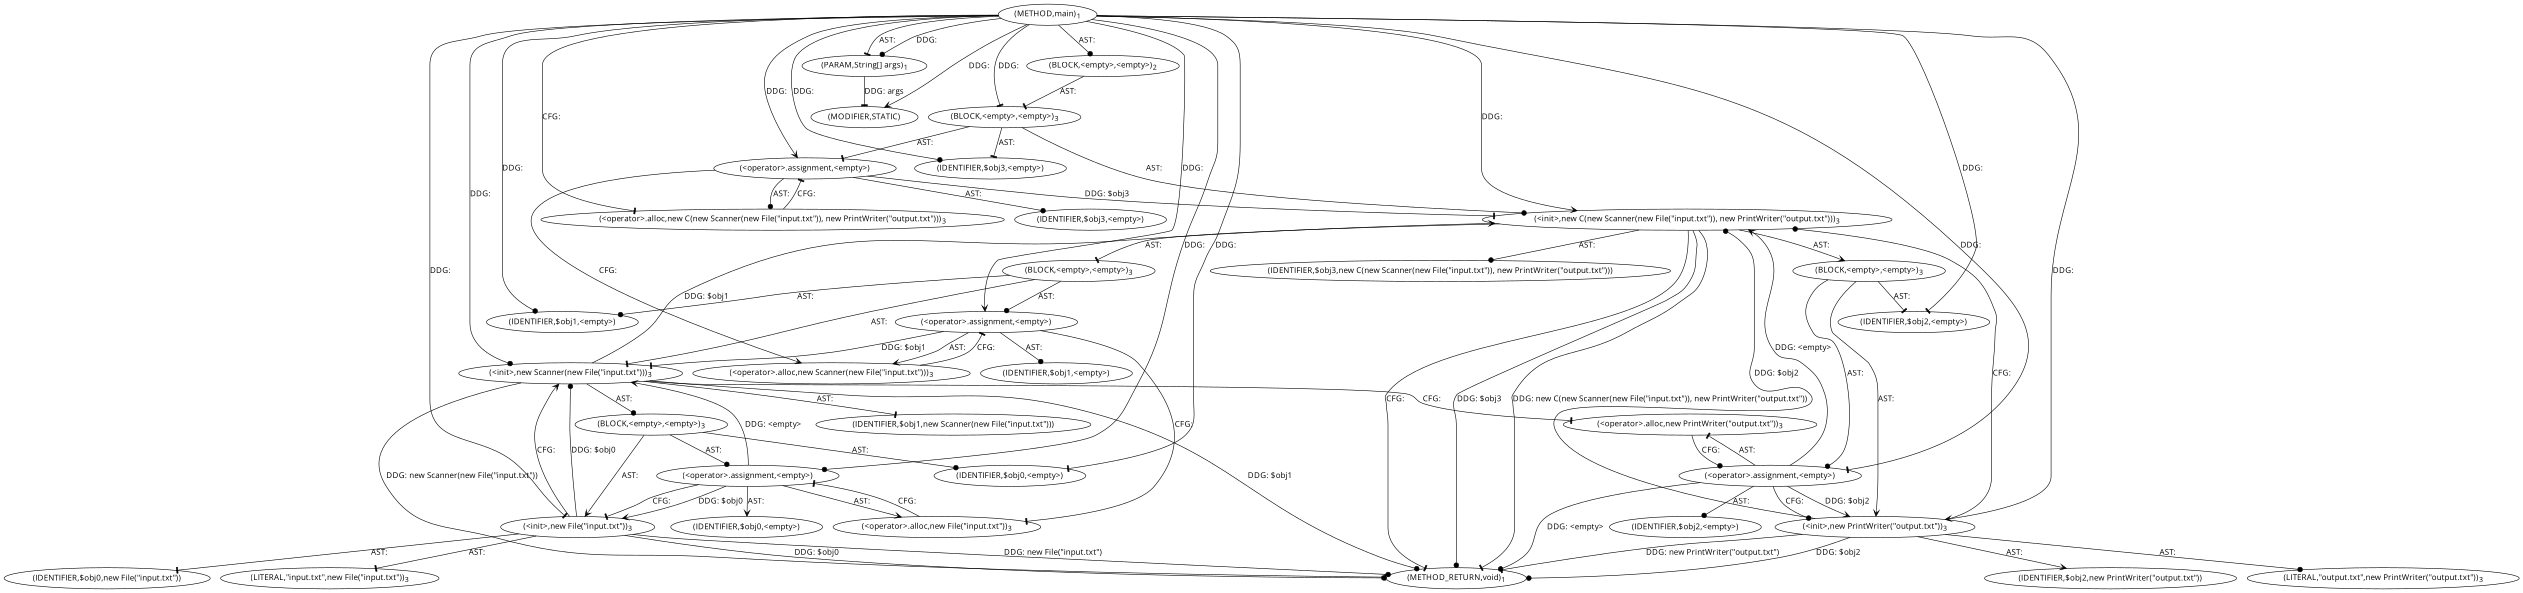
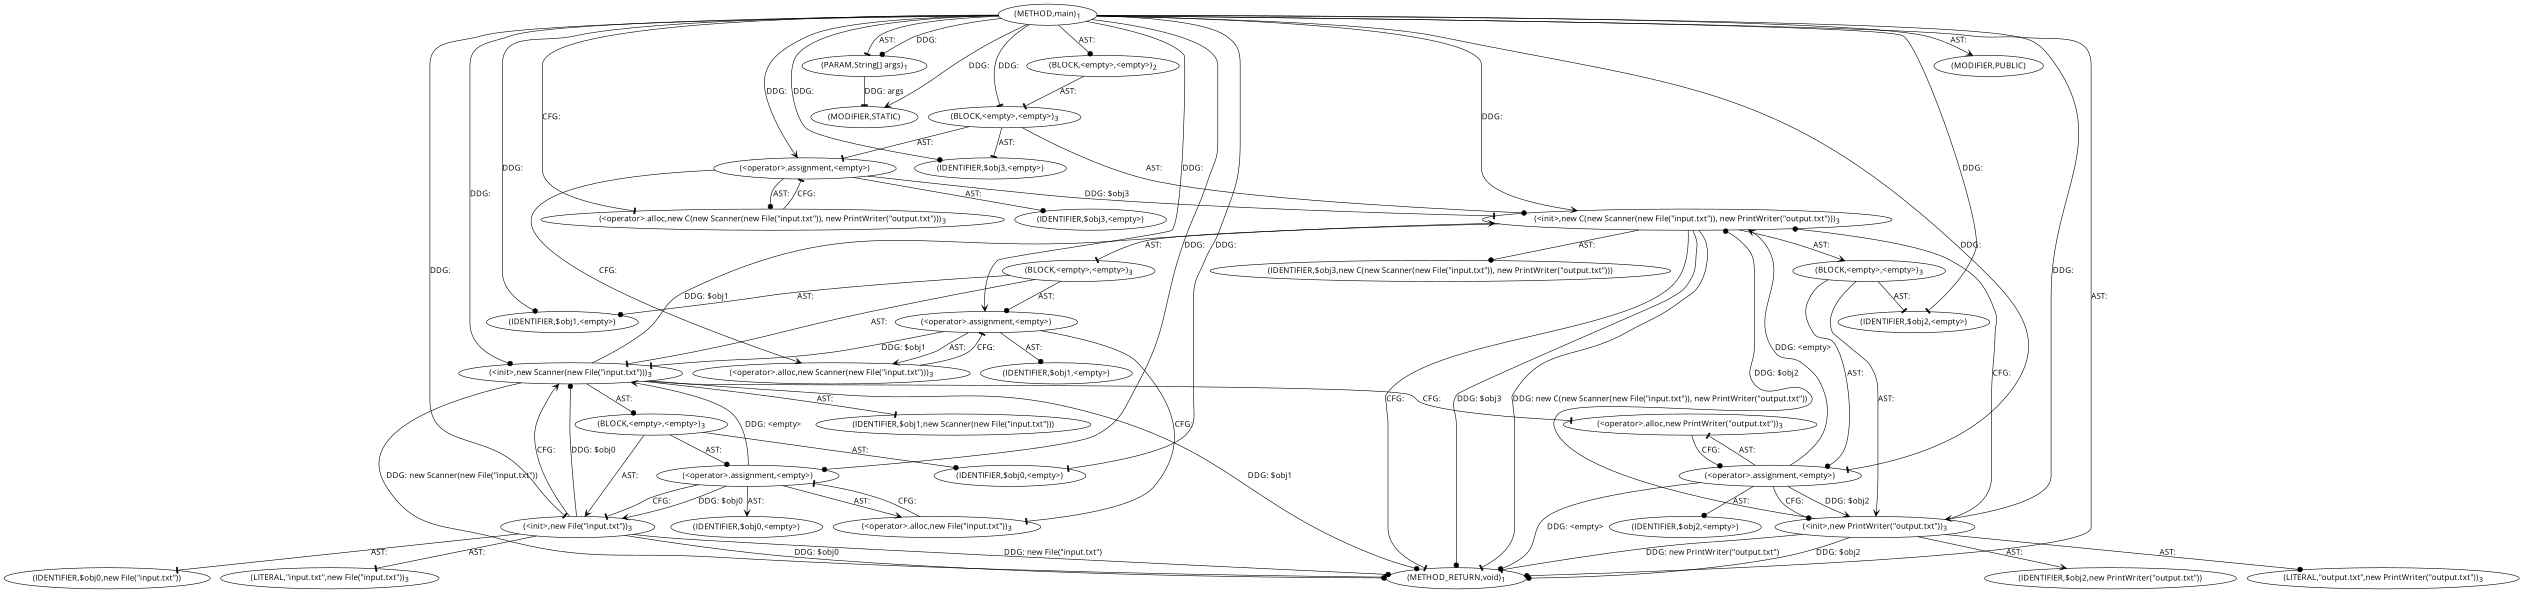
node "(MODIFIER,PUBLIC)": added
edge "(METHOD,main)" -> "(METHOD_RETURN,void)": added, label "AST:"
